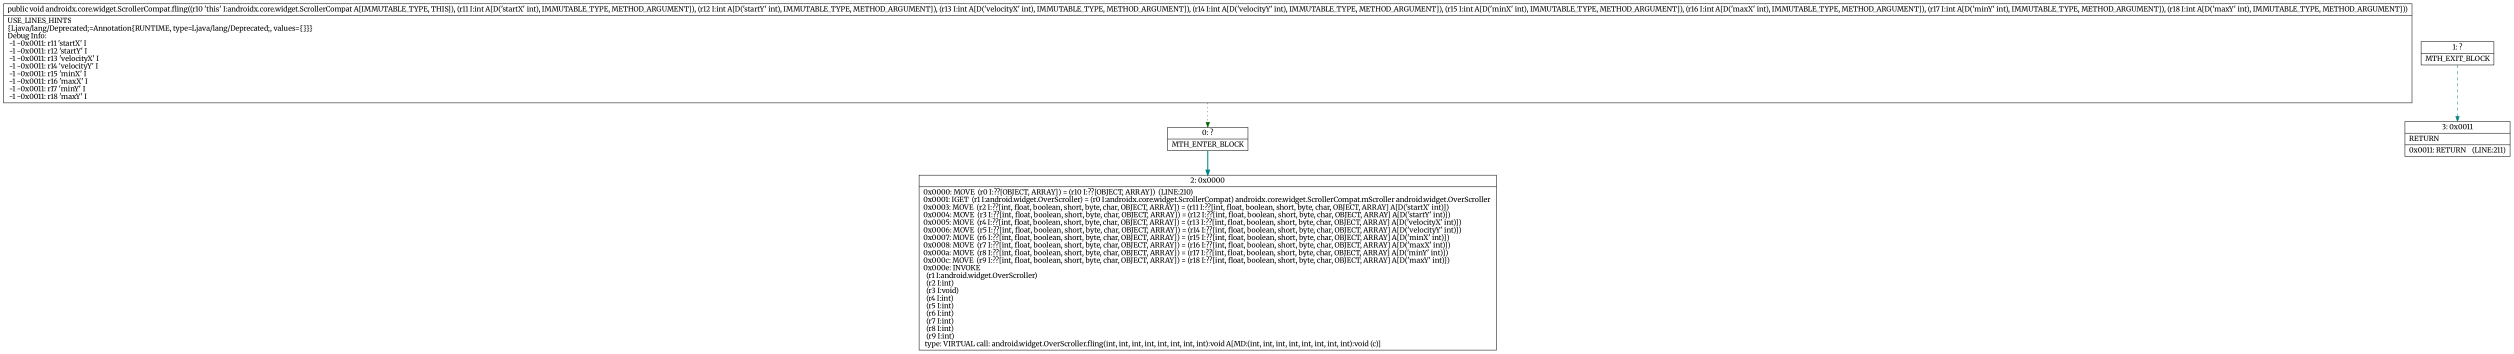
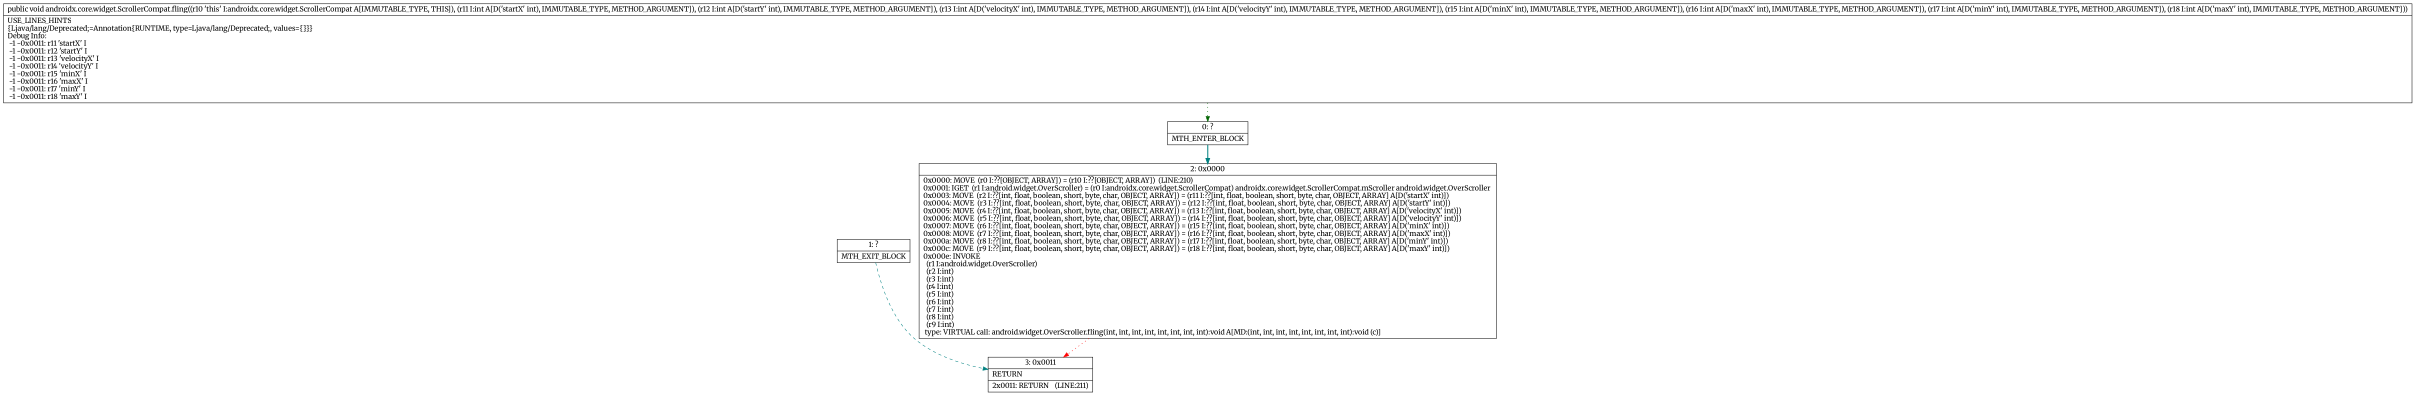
node "3: 0x0011": text "0x0011: RETURN    (LINE:211)" -> "2x0011: RETURN    (LINE:211)"
node "2: 0x0000": text "(r3 I:void)" -> "(r3 I:int)"
edge "2: 0x0000" -> "3: 0x0011": added
